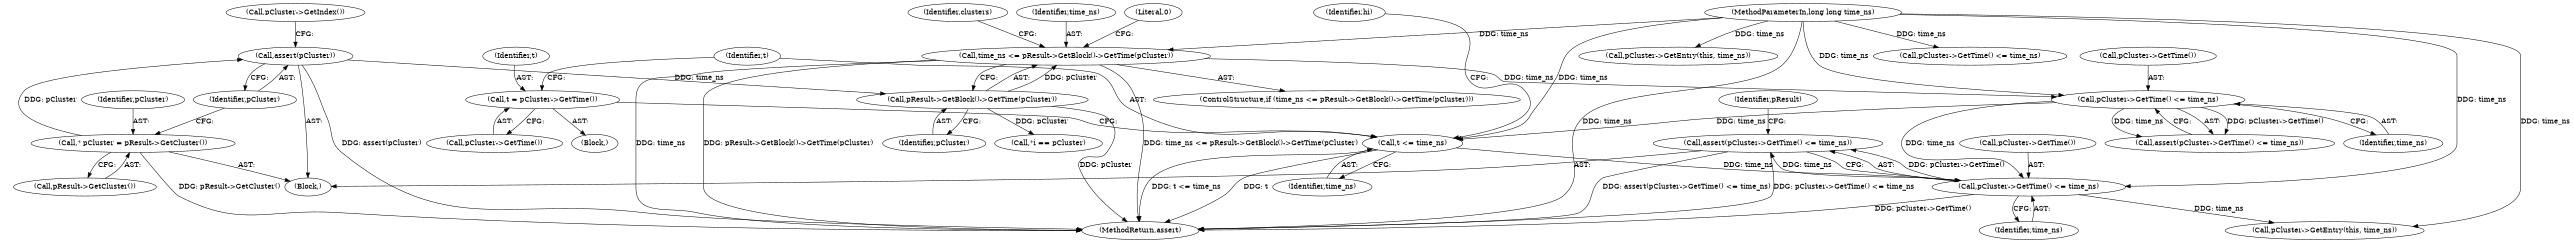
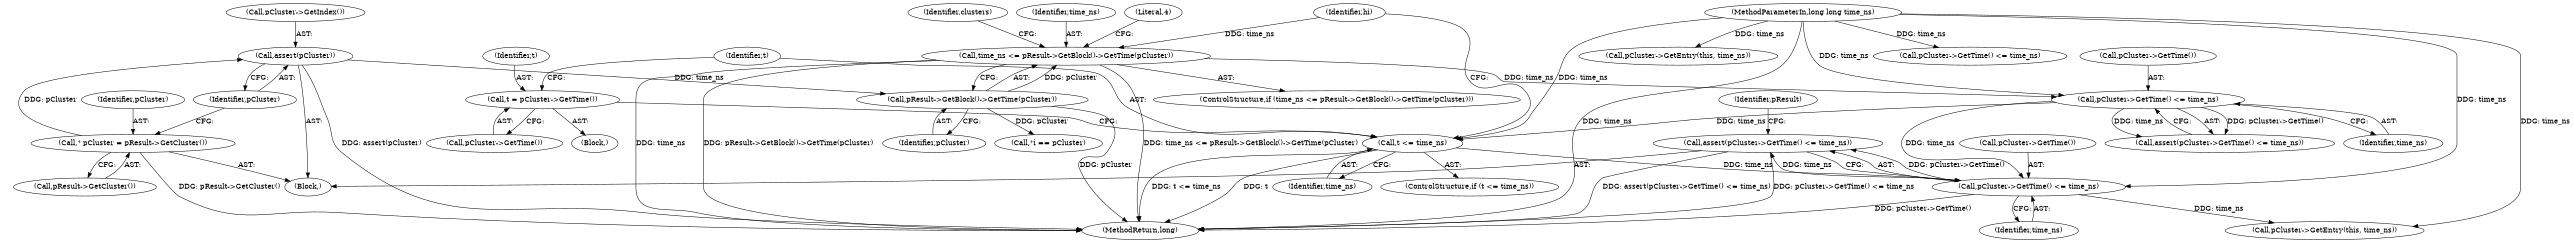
node "(Literal,0)": label "(Literal,0)" -> "(Literal,4)"
edge "(Call,pCluster->GetIndex())" -> "(Call,assert(pCluster))": label "CFG: " -> "AST: "
edge "(MethodParameterIn,long long time_ns)" -> "(Call,time_ns <= pResult->GetBlock()->GetTime(pCluster))": now "(Identifier,hi)" -> "(Call,time_ns <= pResult->GetBlock()->GetTime(pCluster))"
node "(ControlStructure,if (t <= time_ns))": added
node "(MethodReturn,assert)": label "(MethodReturn,assert)" -> "(MethodReturn,long)"
